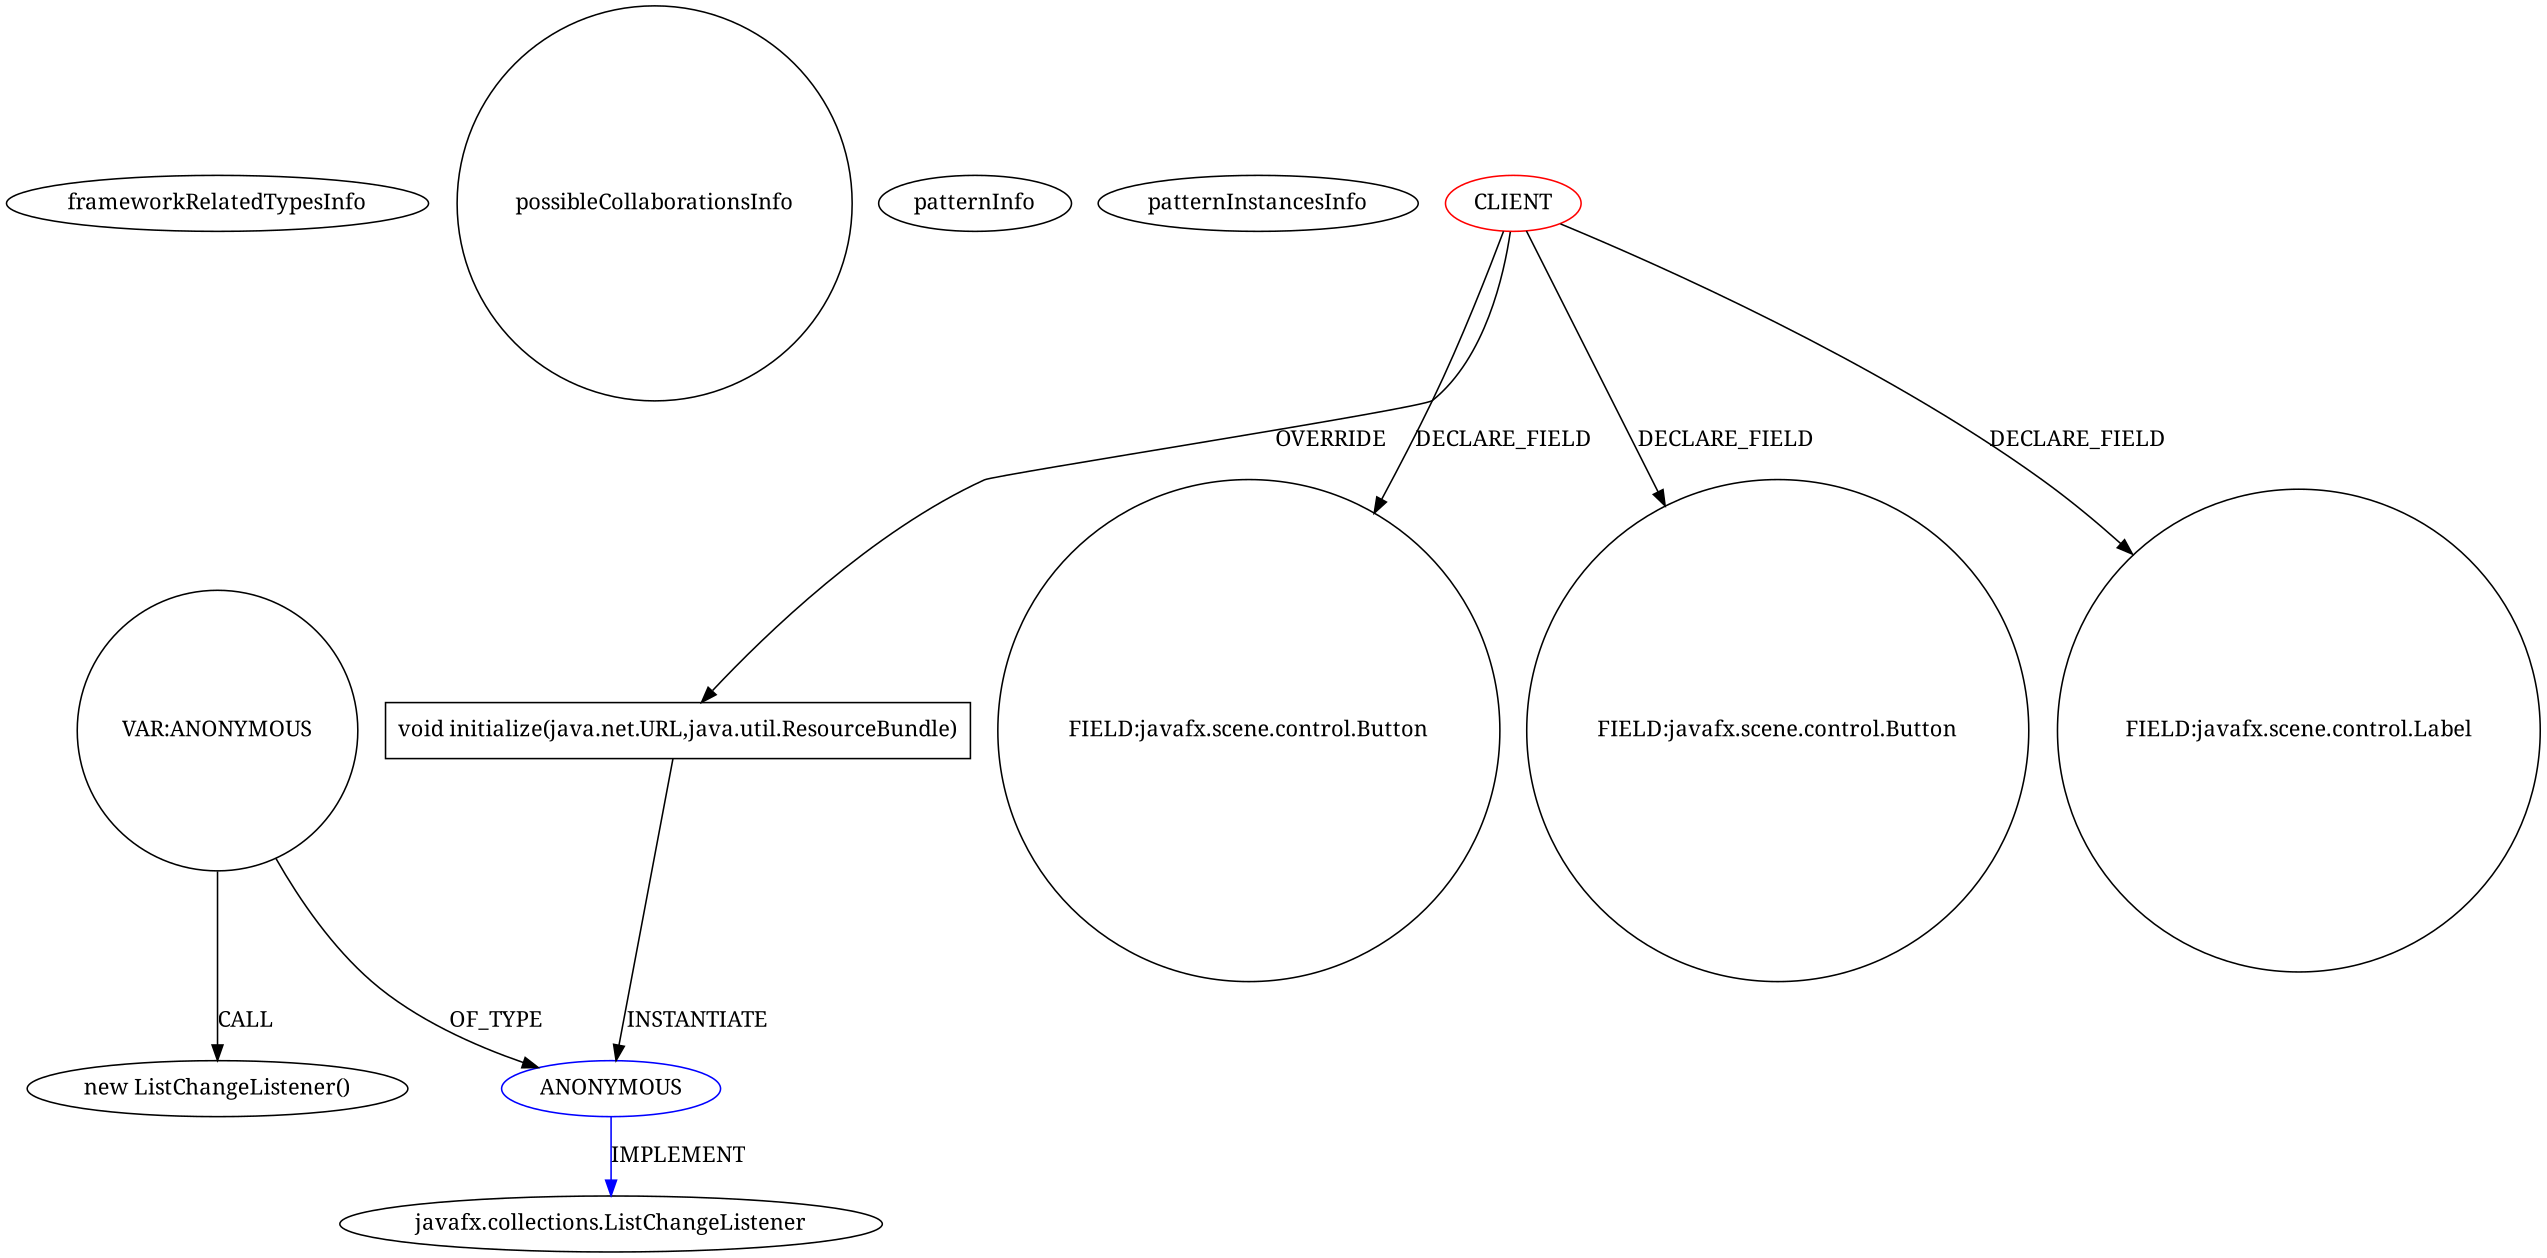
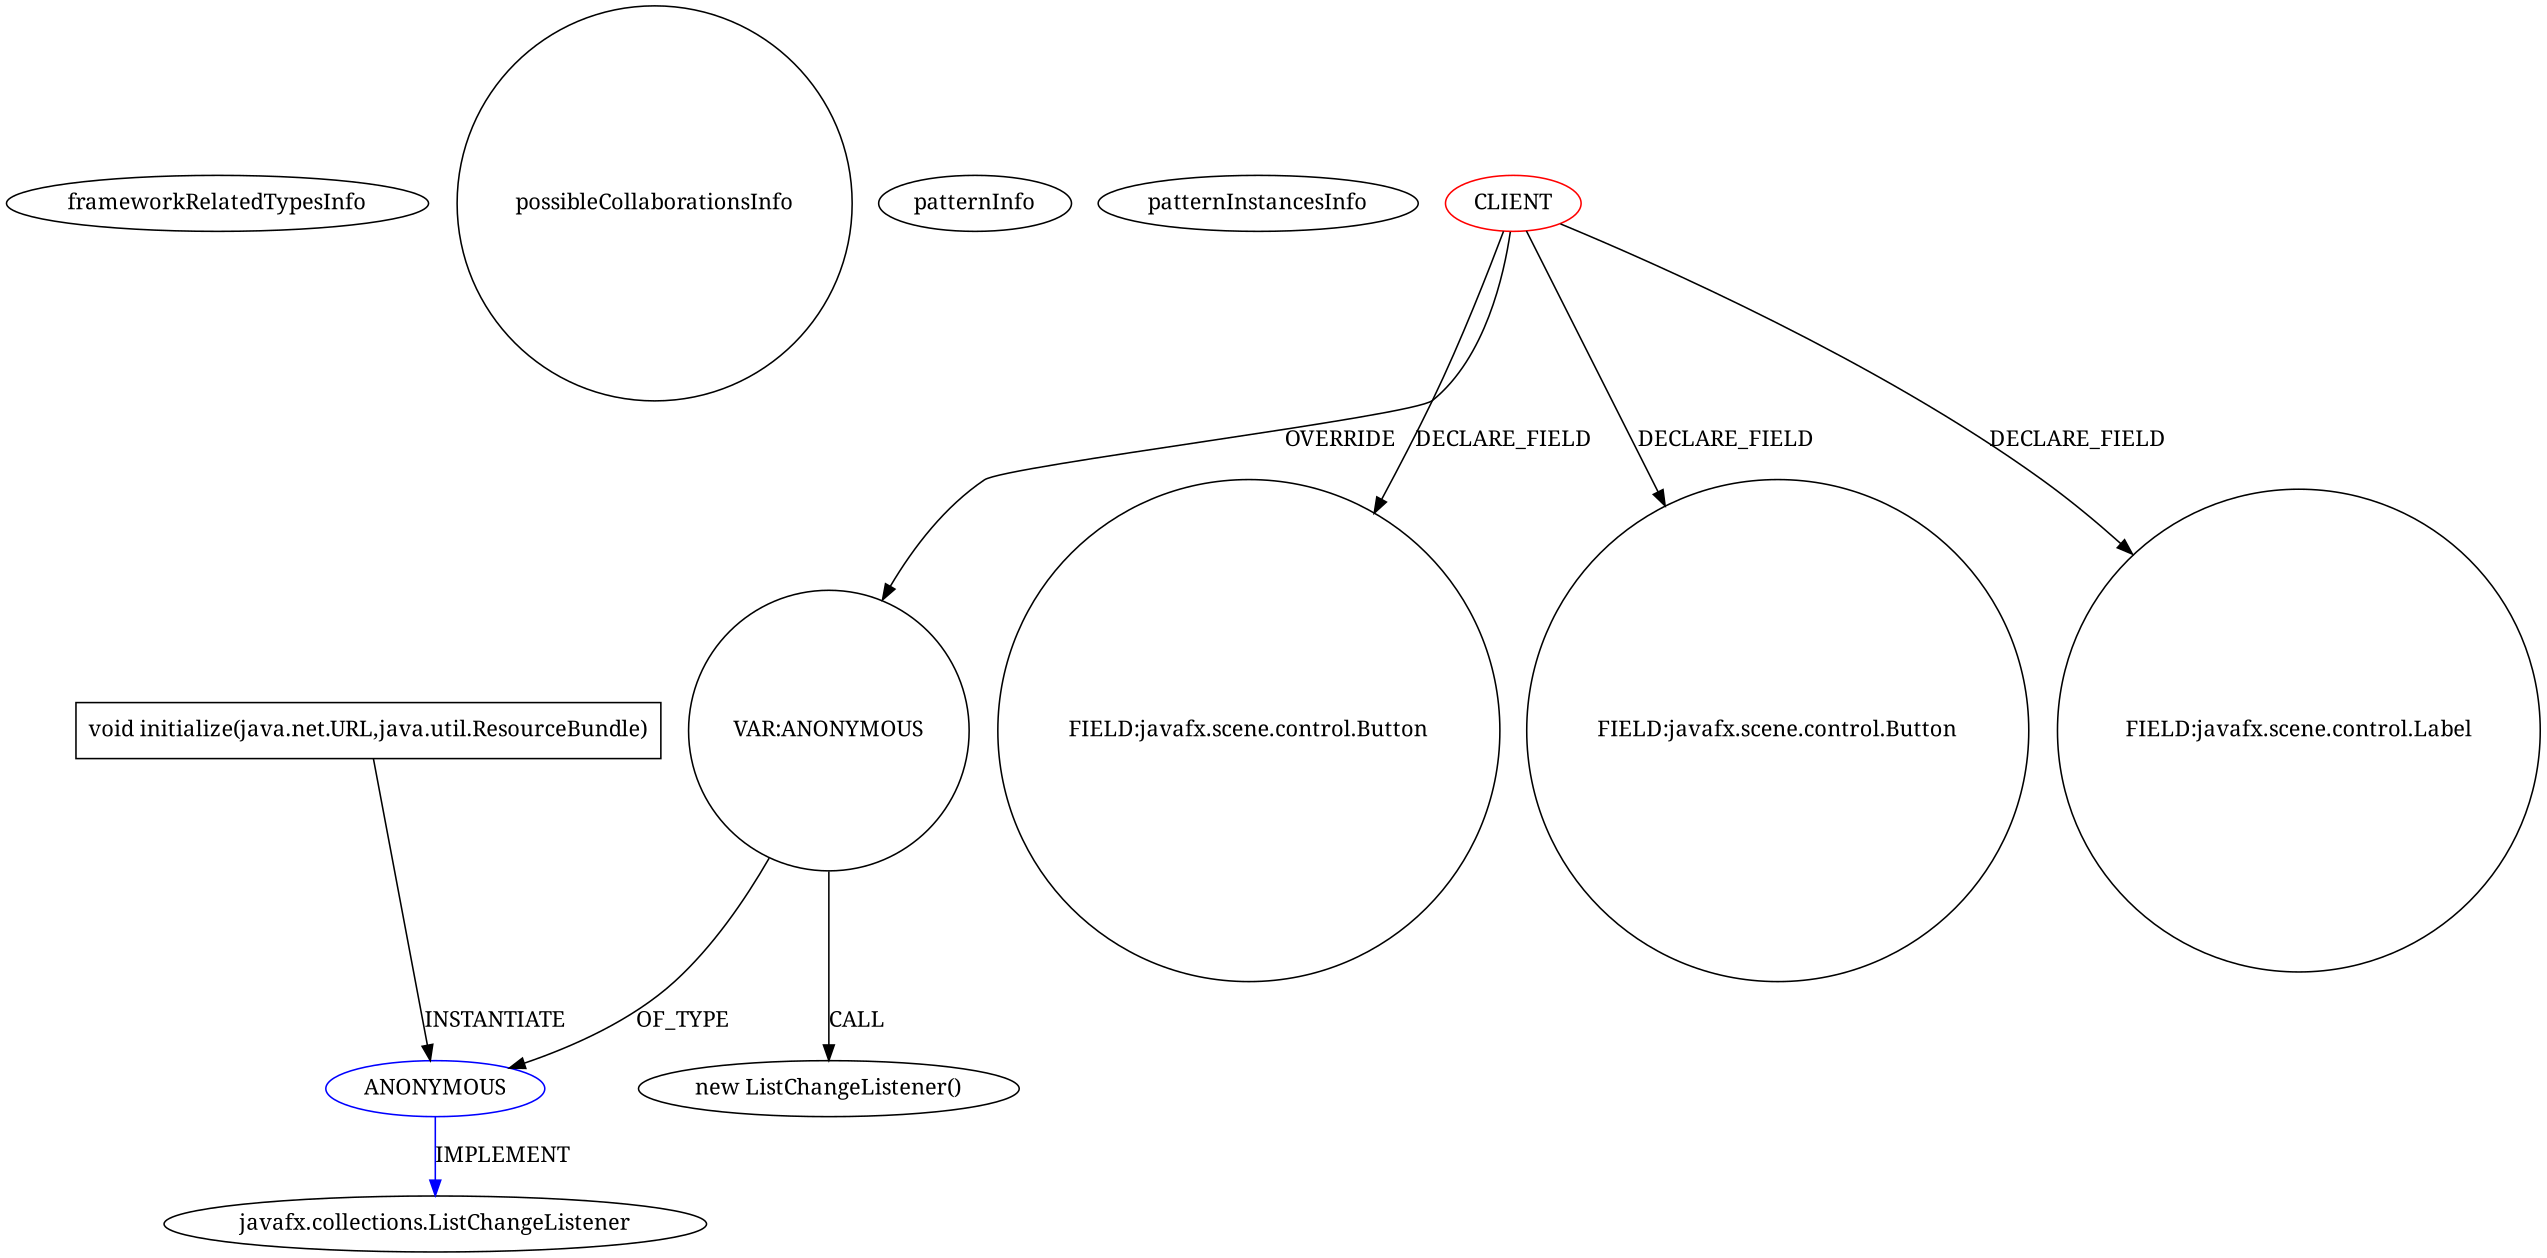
edge "CLIENT" -> "void initialize(java.net.URL,java.util.ResourceBundle)": now "CLIENT" -> "VAR:ANONYMOUS"
